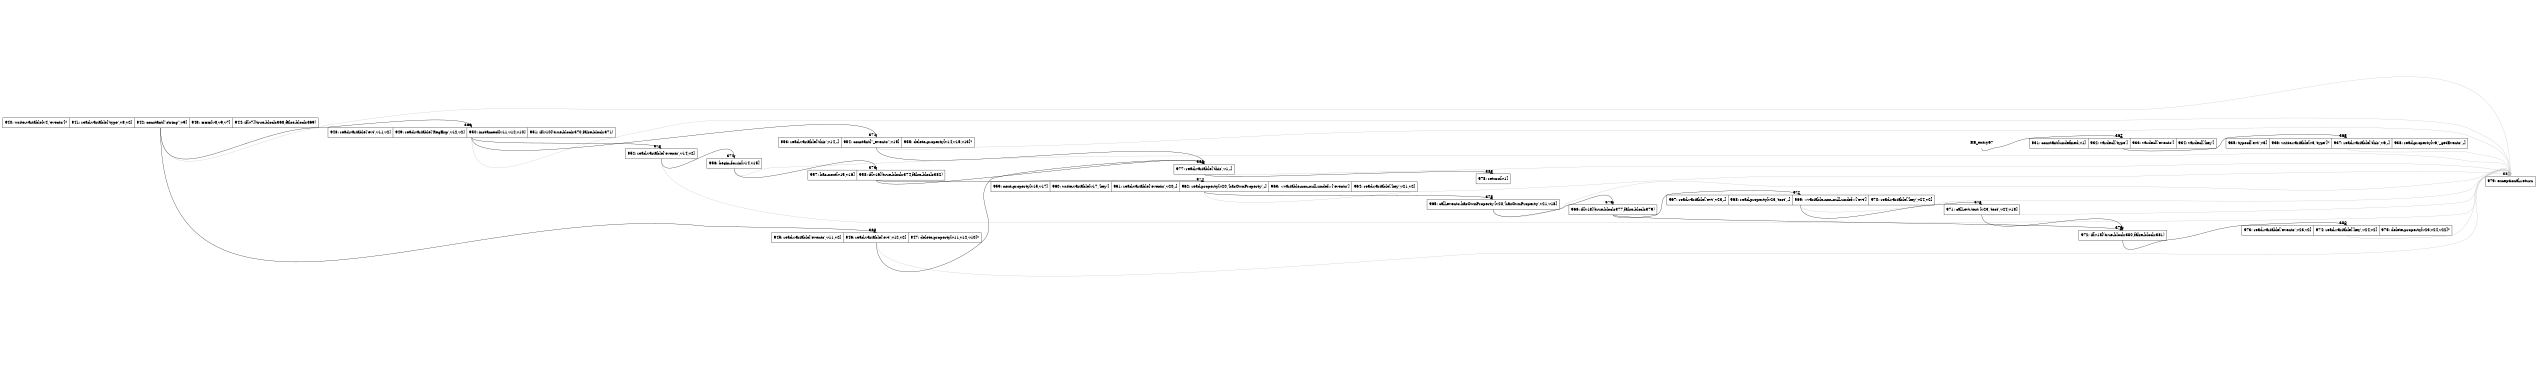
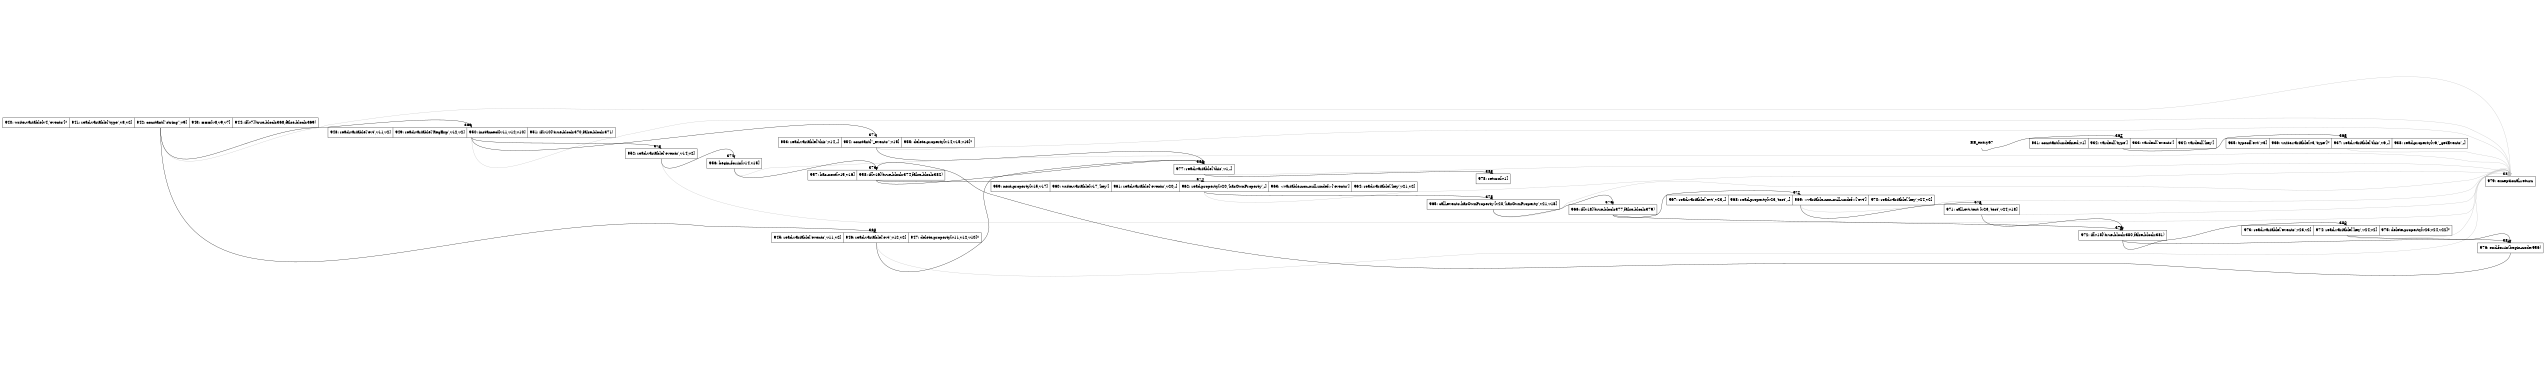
node "976: end-for-in(begin-node:956)": added
